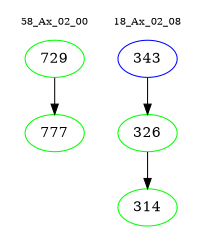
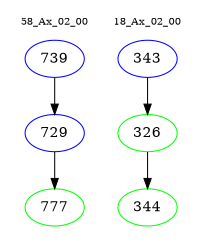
cluster "18_Ax_02_08": label "18_Ax_02_08" -> "18_Ax_02_00"
node "739": added
node "729": color green -> blue
node "314": label "314" -> "344"
